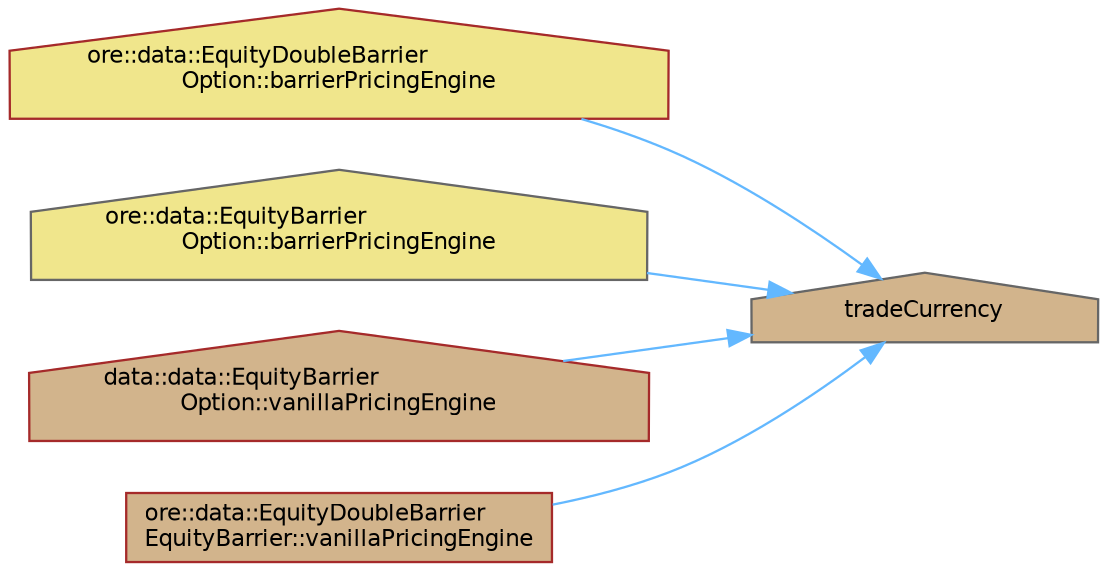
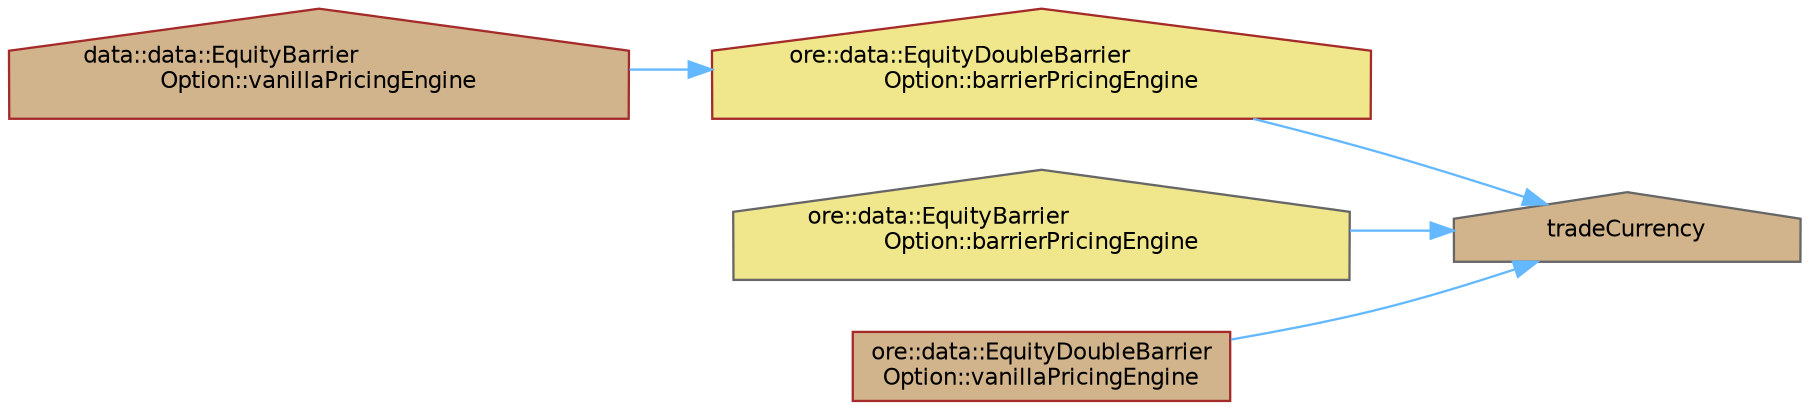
edge "data::data::EquityBarrier Option::vanillaPricingEngine" -> "tradeCurrency": now "data::data::EquityBarrier Option::vanillaPricingEngine" -> "ore::data::EquityDoubleBarrier Option::barrierPricingEngine"
node "ore::data::EquityDoubleBarrier EquityBarrier::vanillaPricingEngine": label "ore::data::EquityDoubleBarrier EquityBarrier::vanillaPricingEngine" -> "ore::data::EquityDoubleBarrier Option::vanillaPricingEngine"
